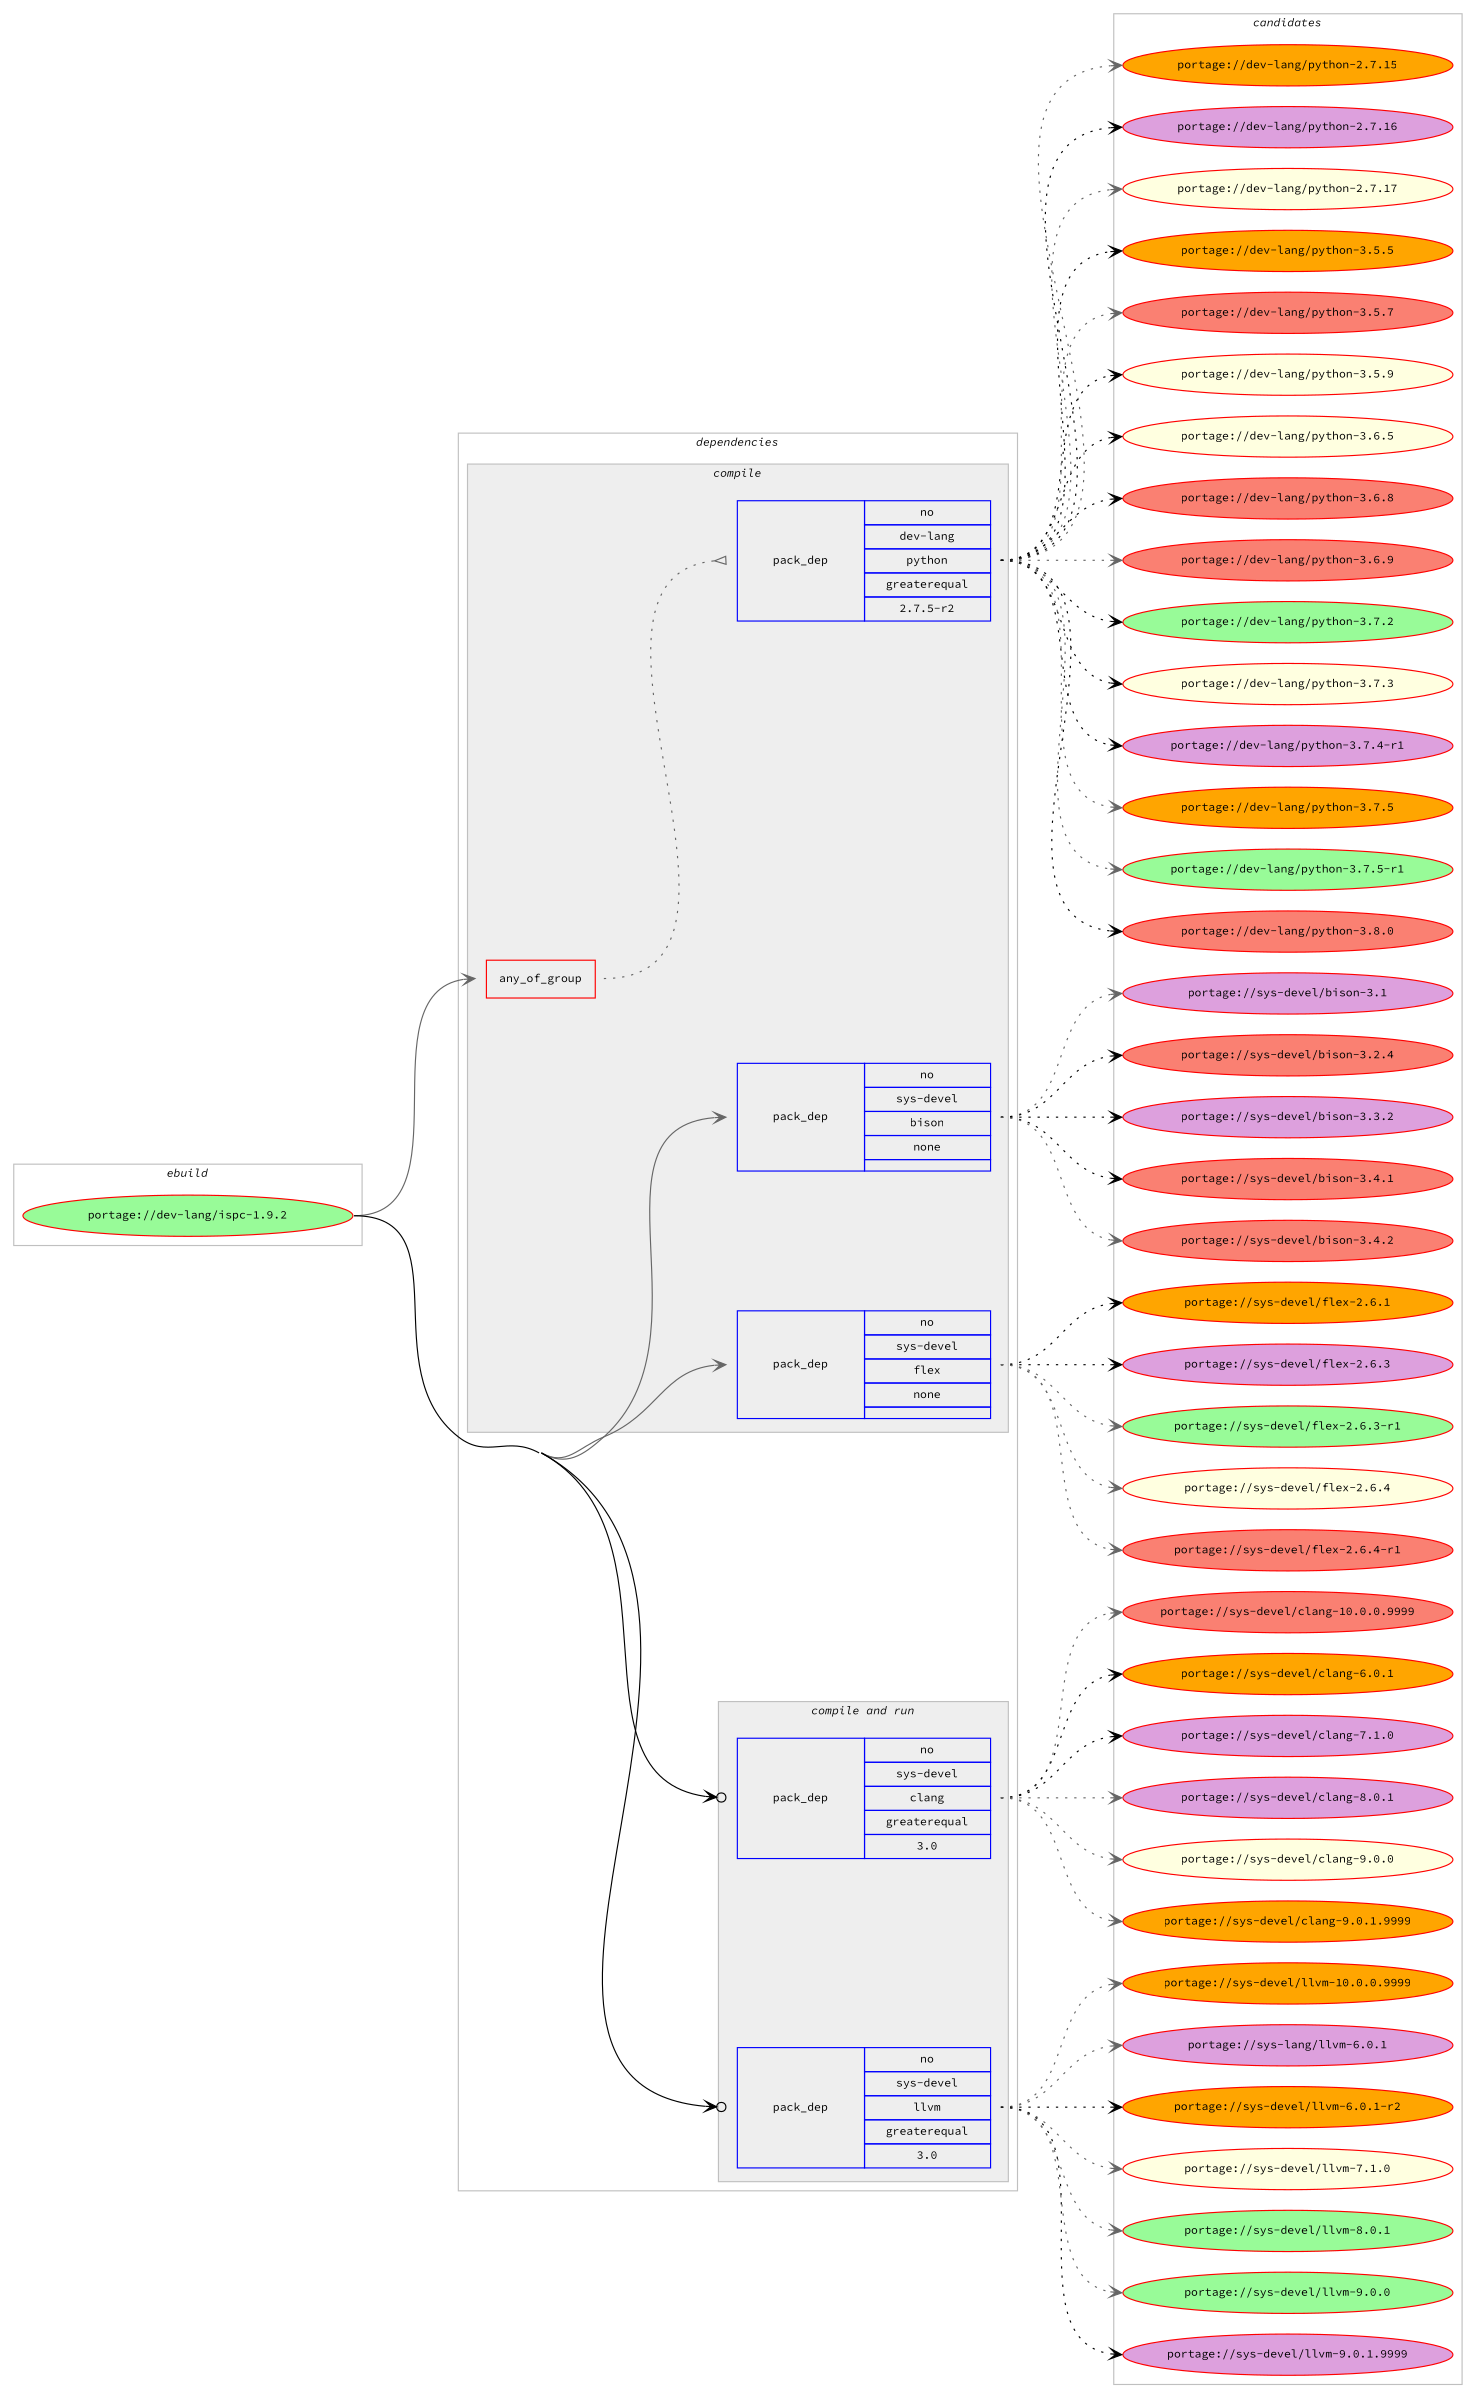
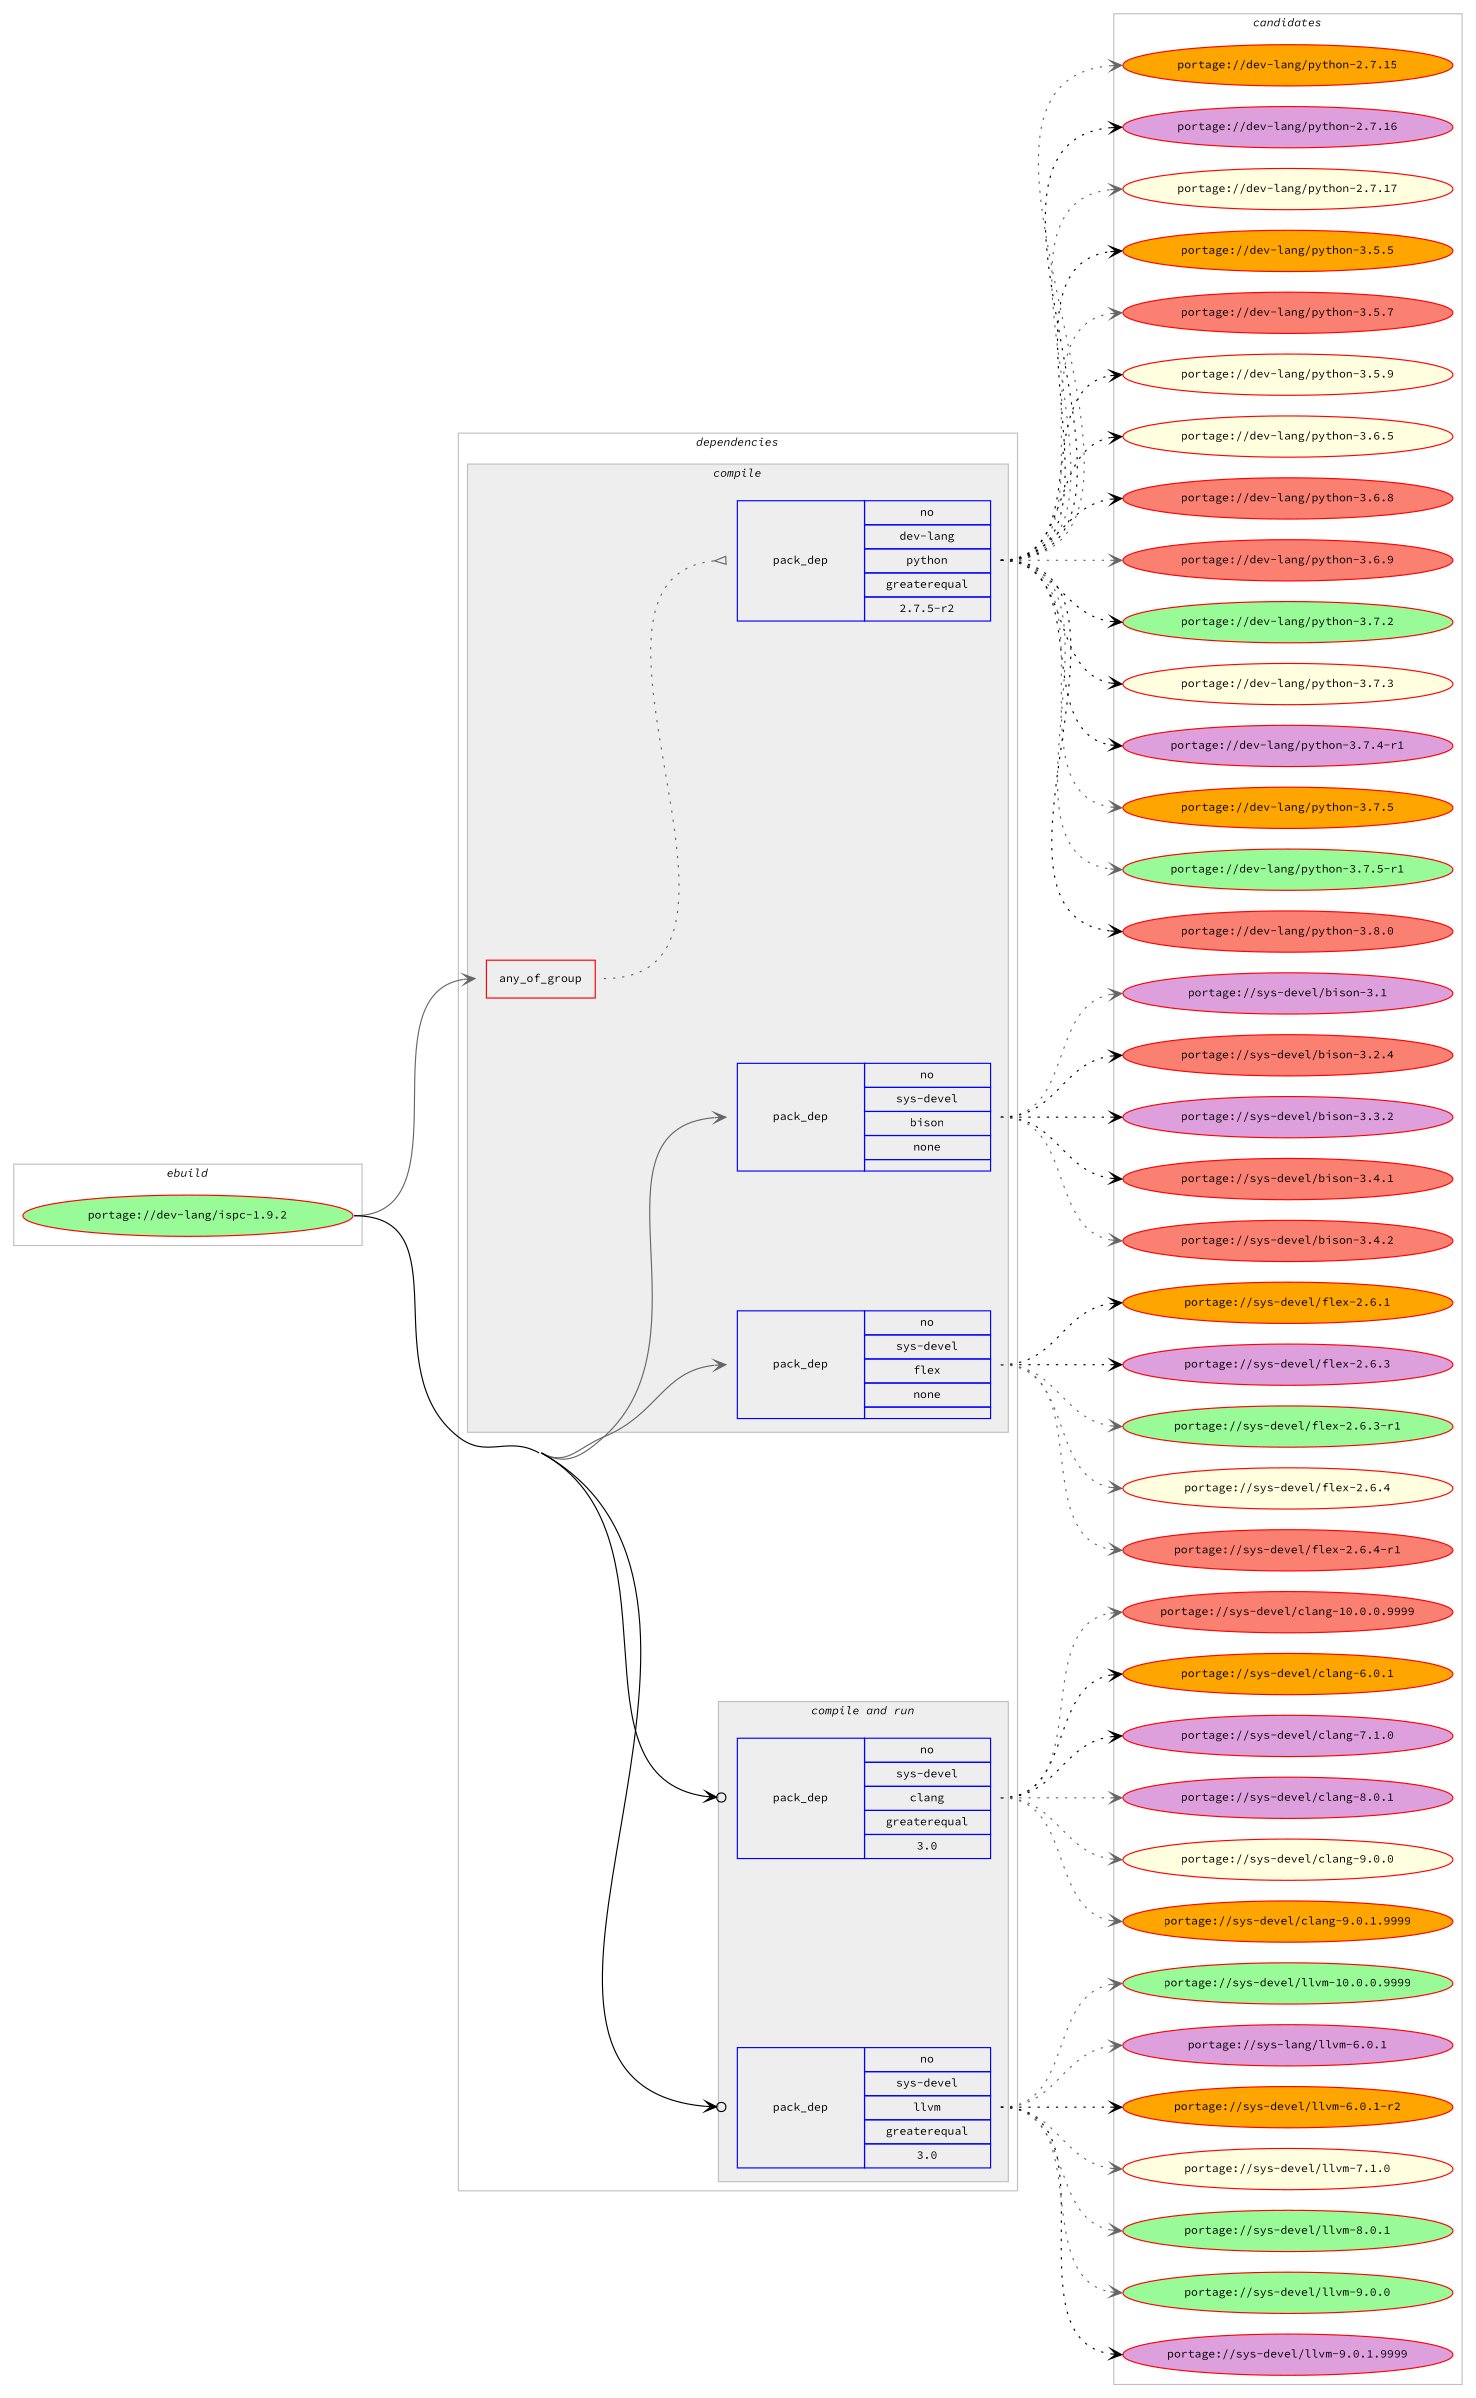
node "portage://sys-devel/llvm-10.0.0.9999": fillcolor orange -> palegreen
